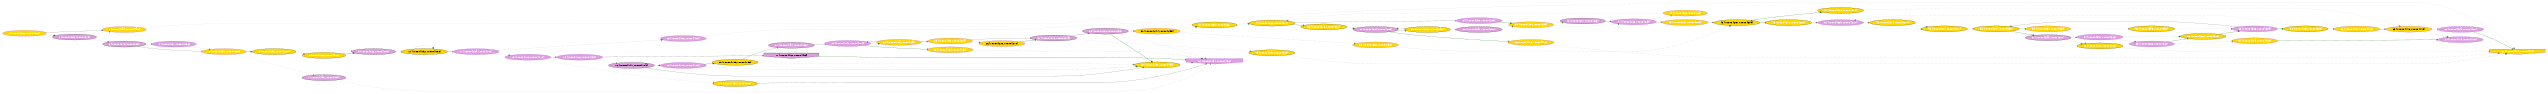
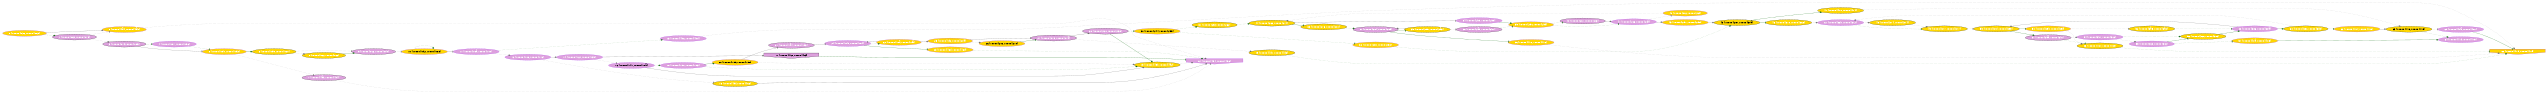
node "63 [100004416,100004419]": color purple -> black
node "10 [1000040d2,1000040e8]": color black -> purple
node "20 [100004199,10000419e]": color black -> purple
node "16 [100004141,10000418a]": color black -> purple
